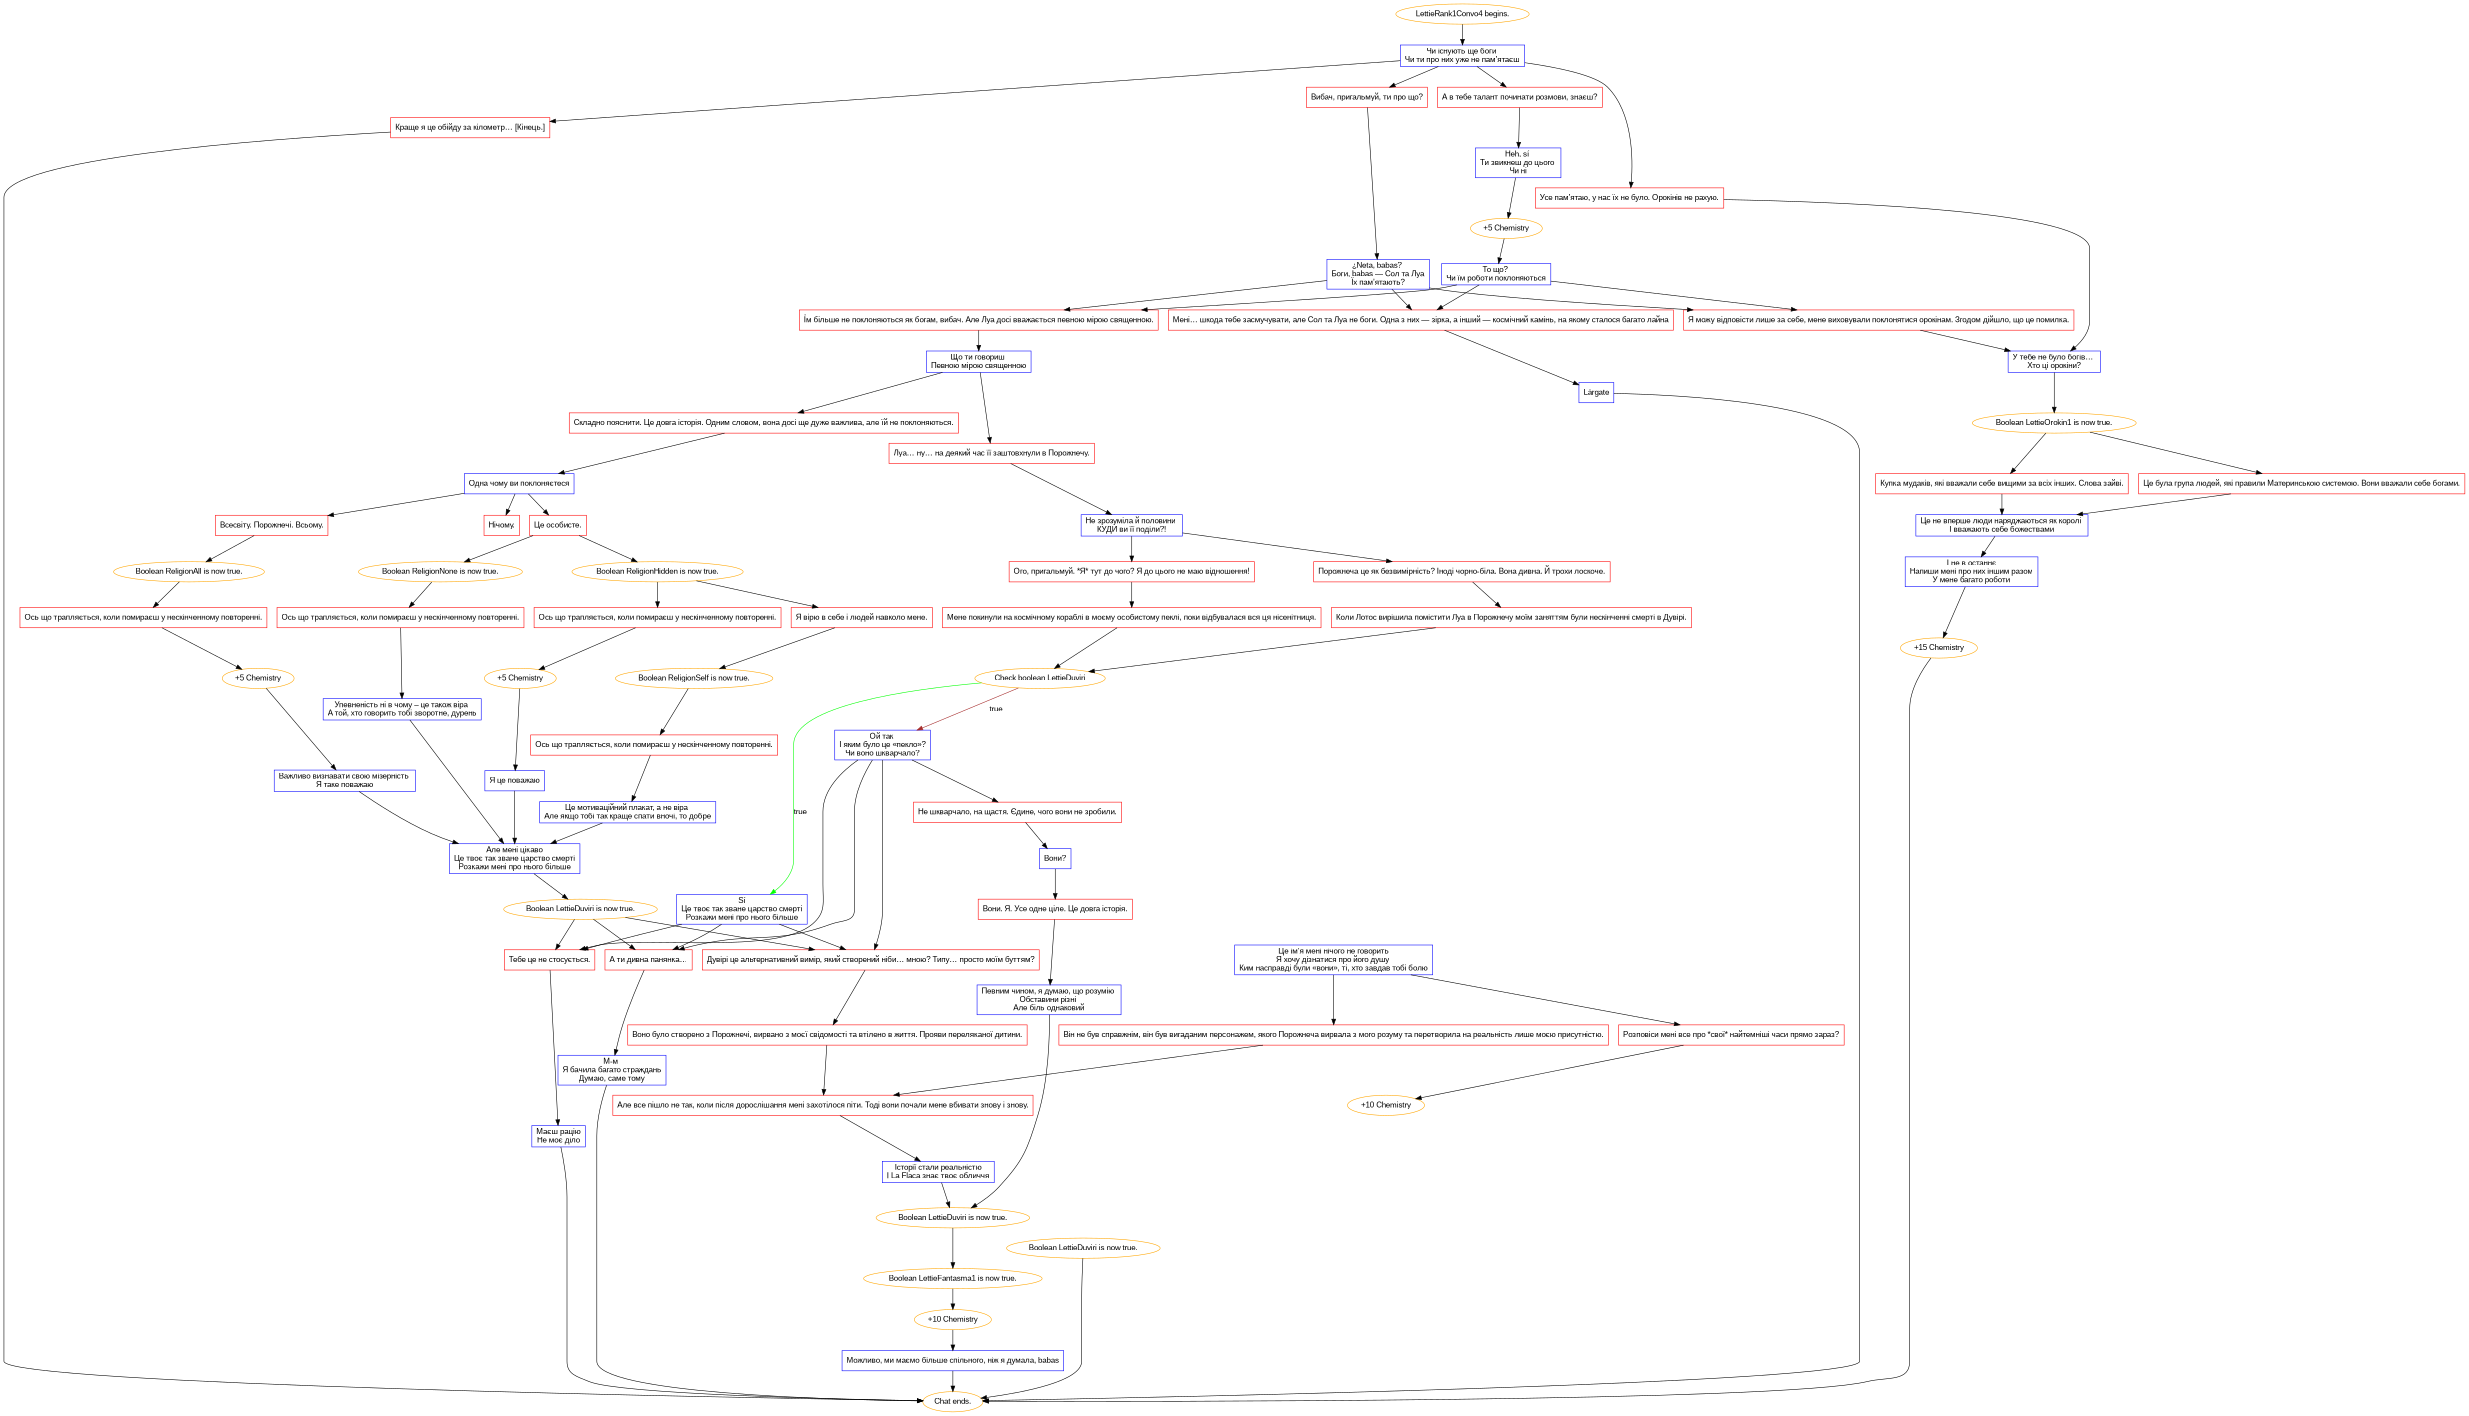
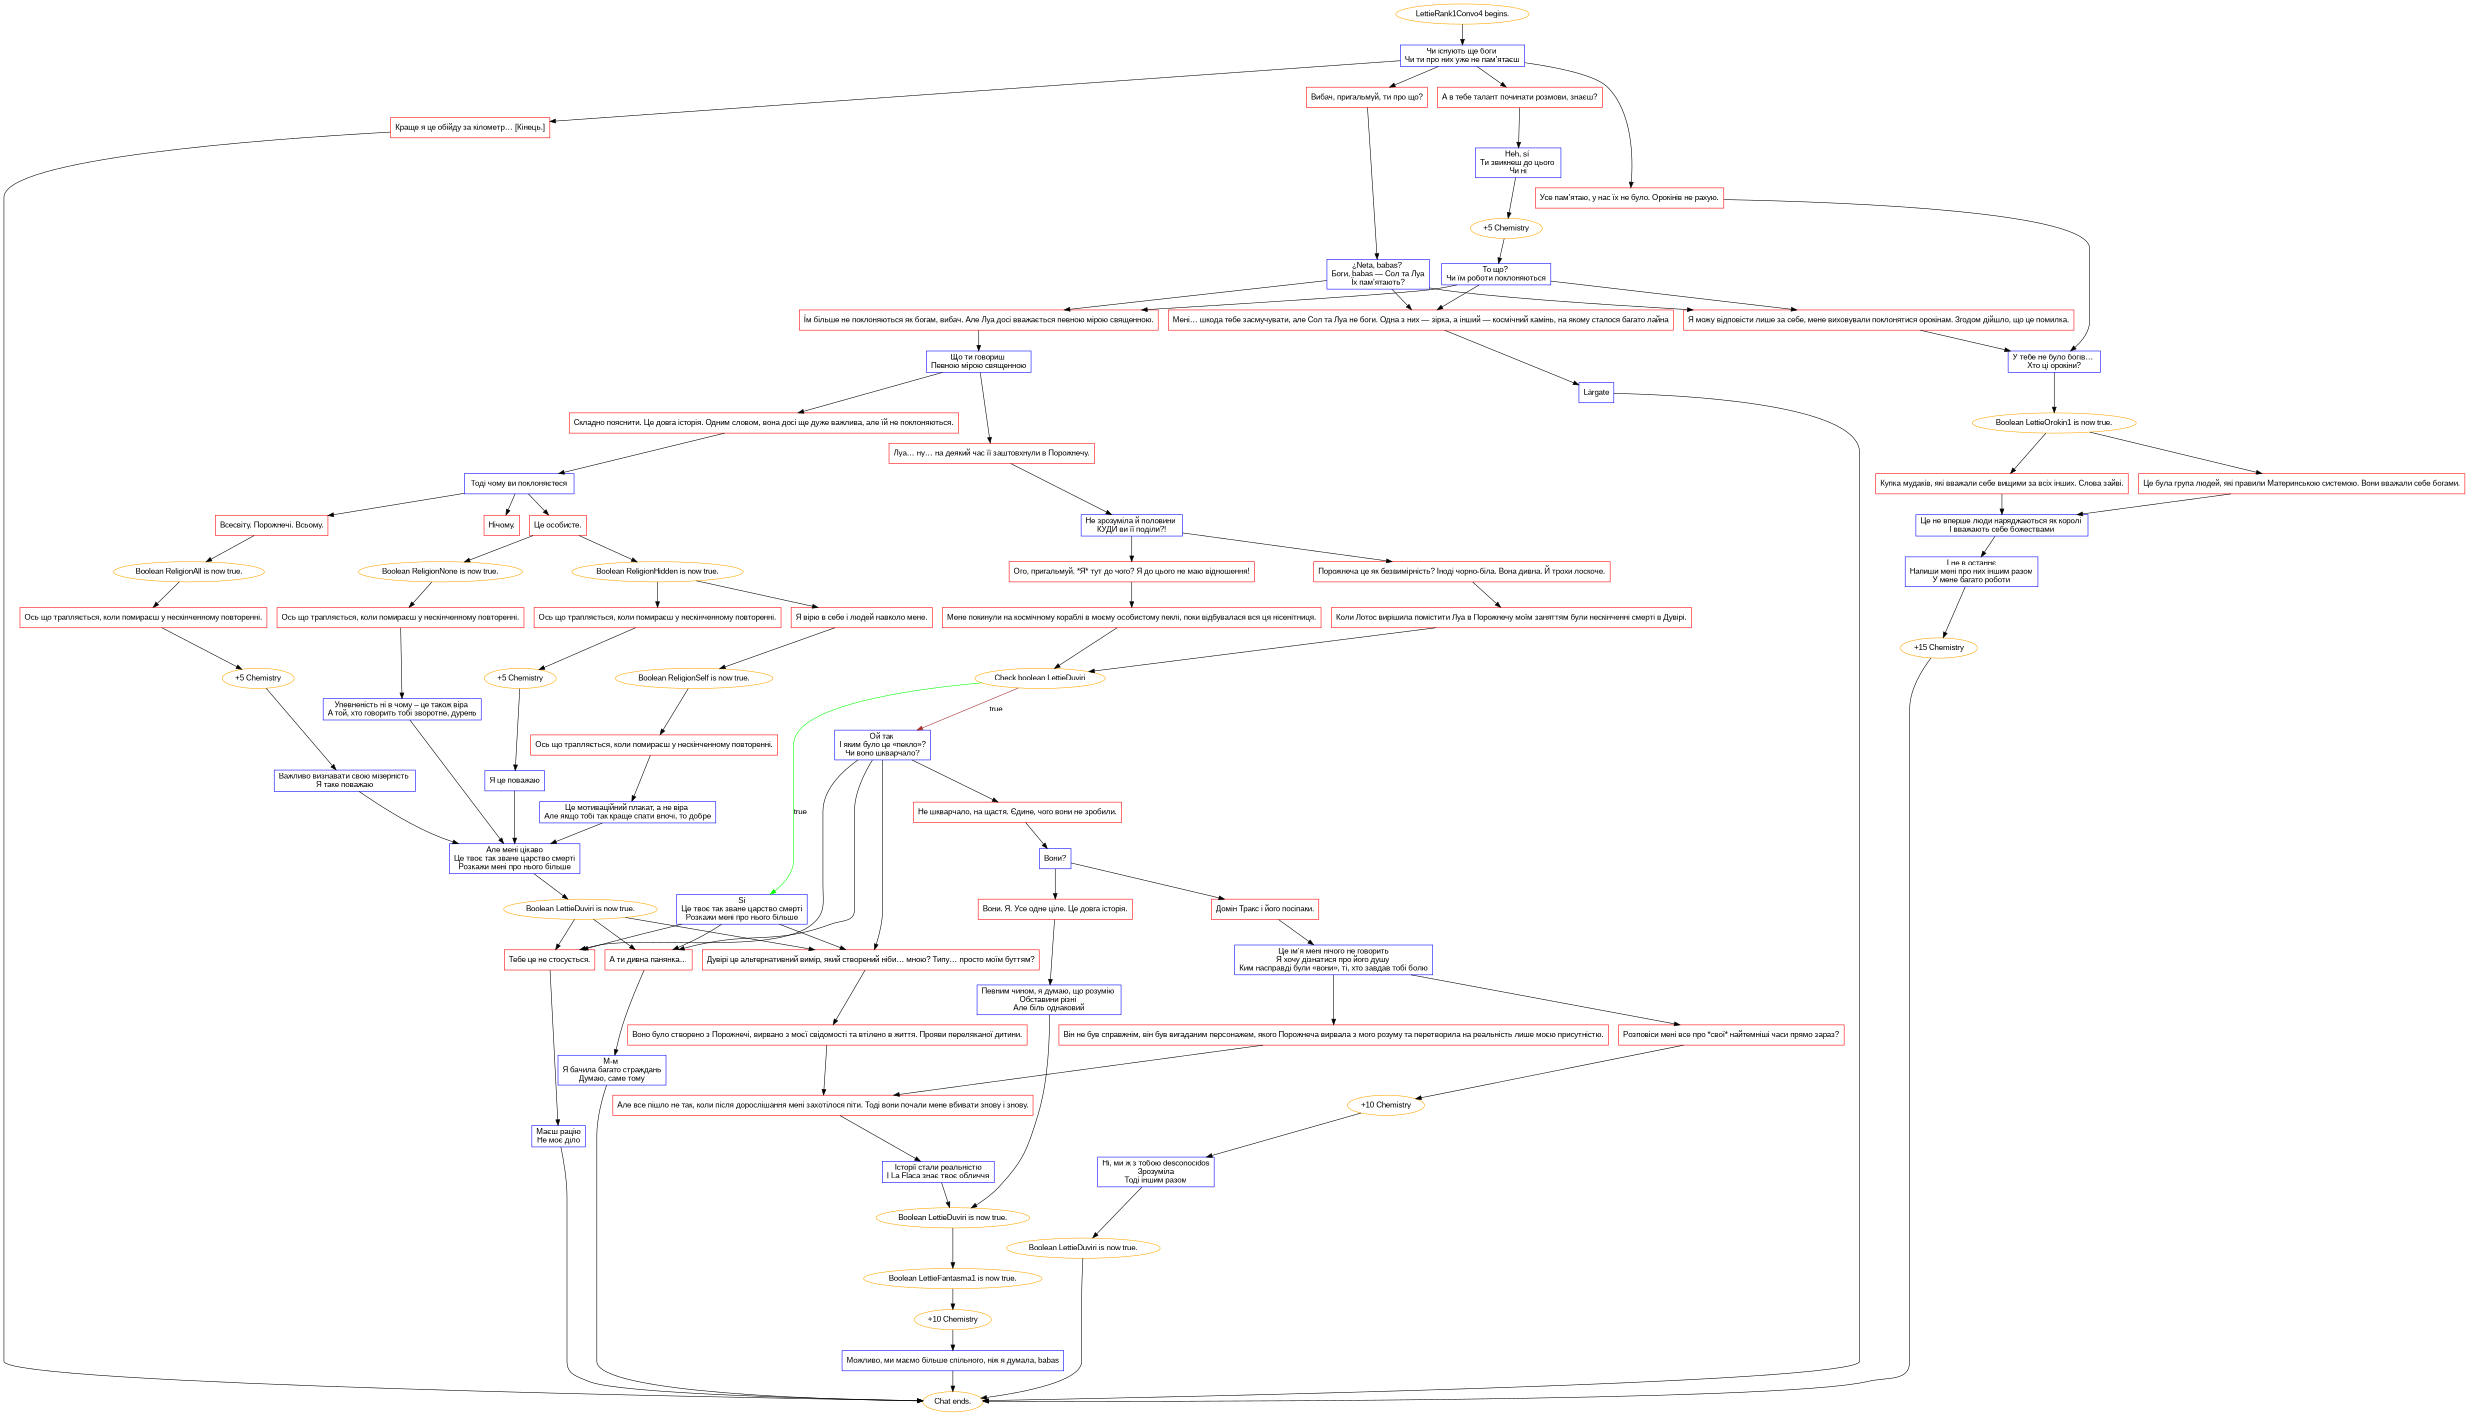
node "Одна чому ви поклоняєтеся": label "Одна чому ви поклоняєтеся" -> "Тоді чому ви поклоняєтеся"
node "Домін Тракс і його посіпаки.": added
node "Ні, ми ж з тобою desconocidos Зрозуміла Тоді іншим разом": added
